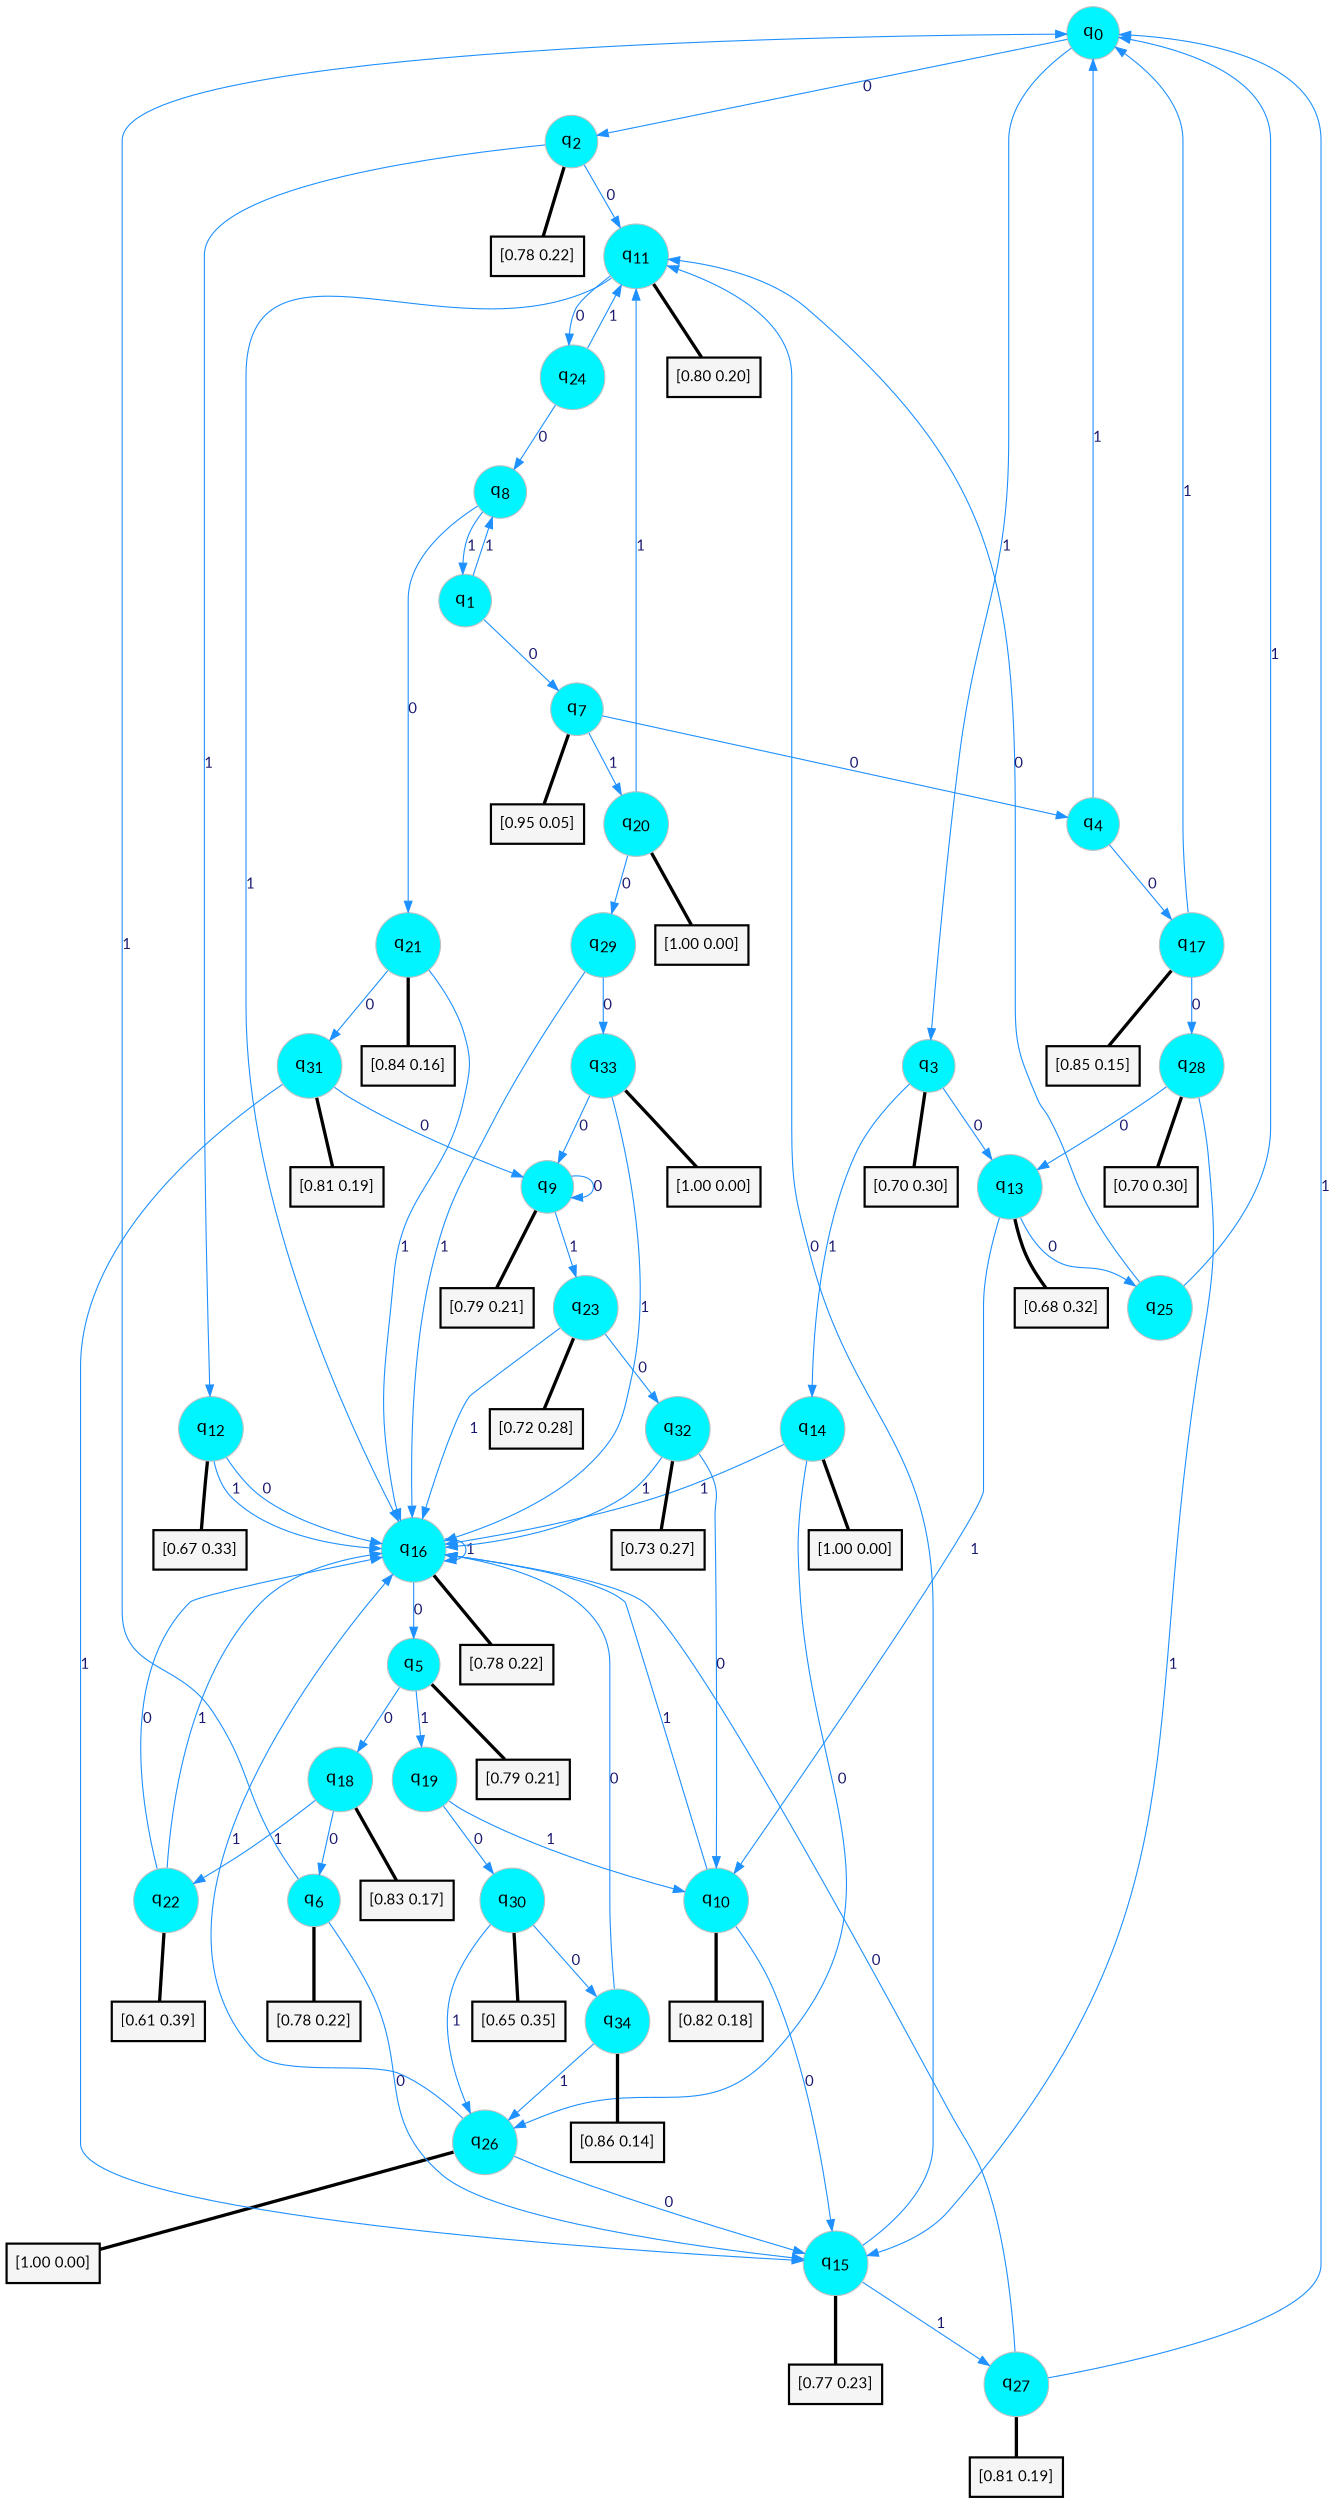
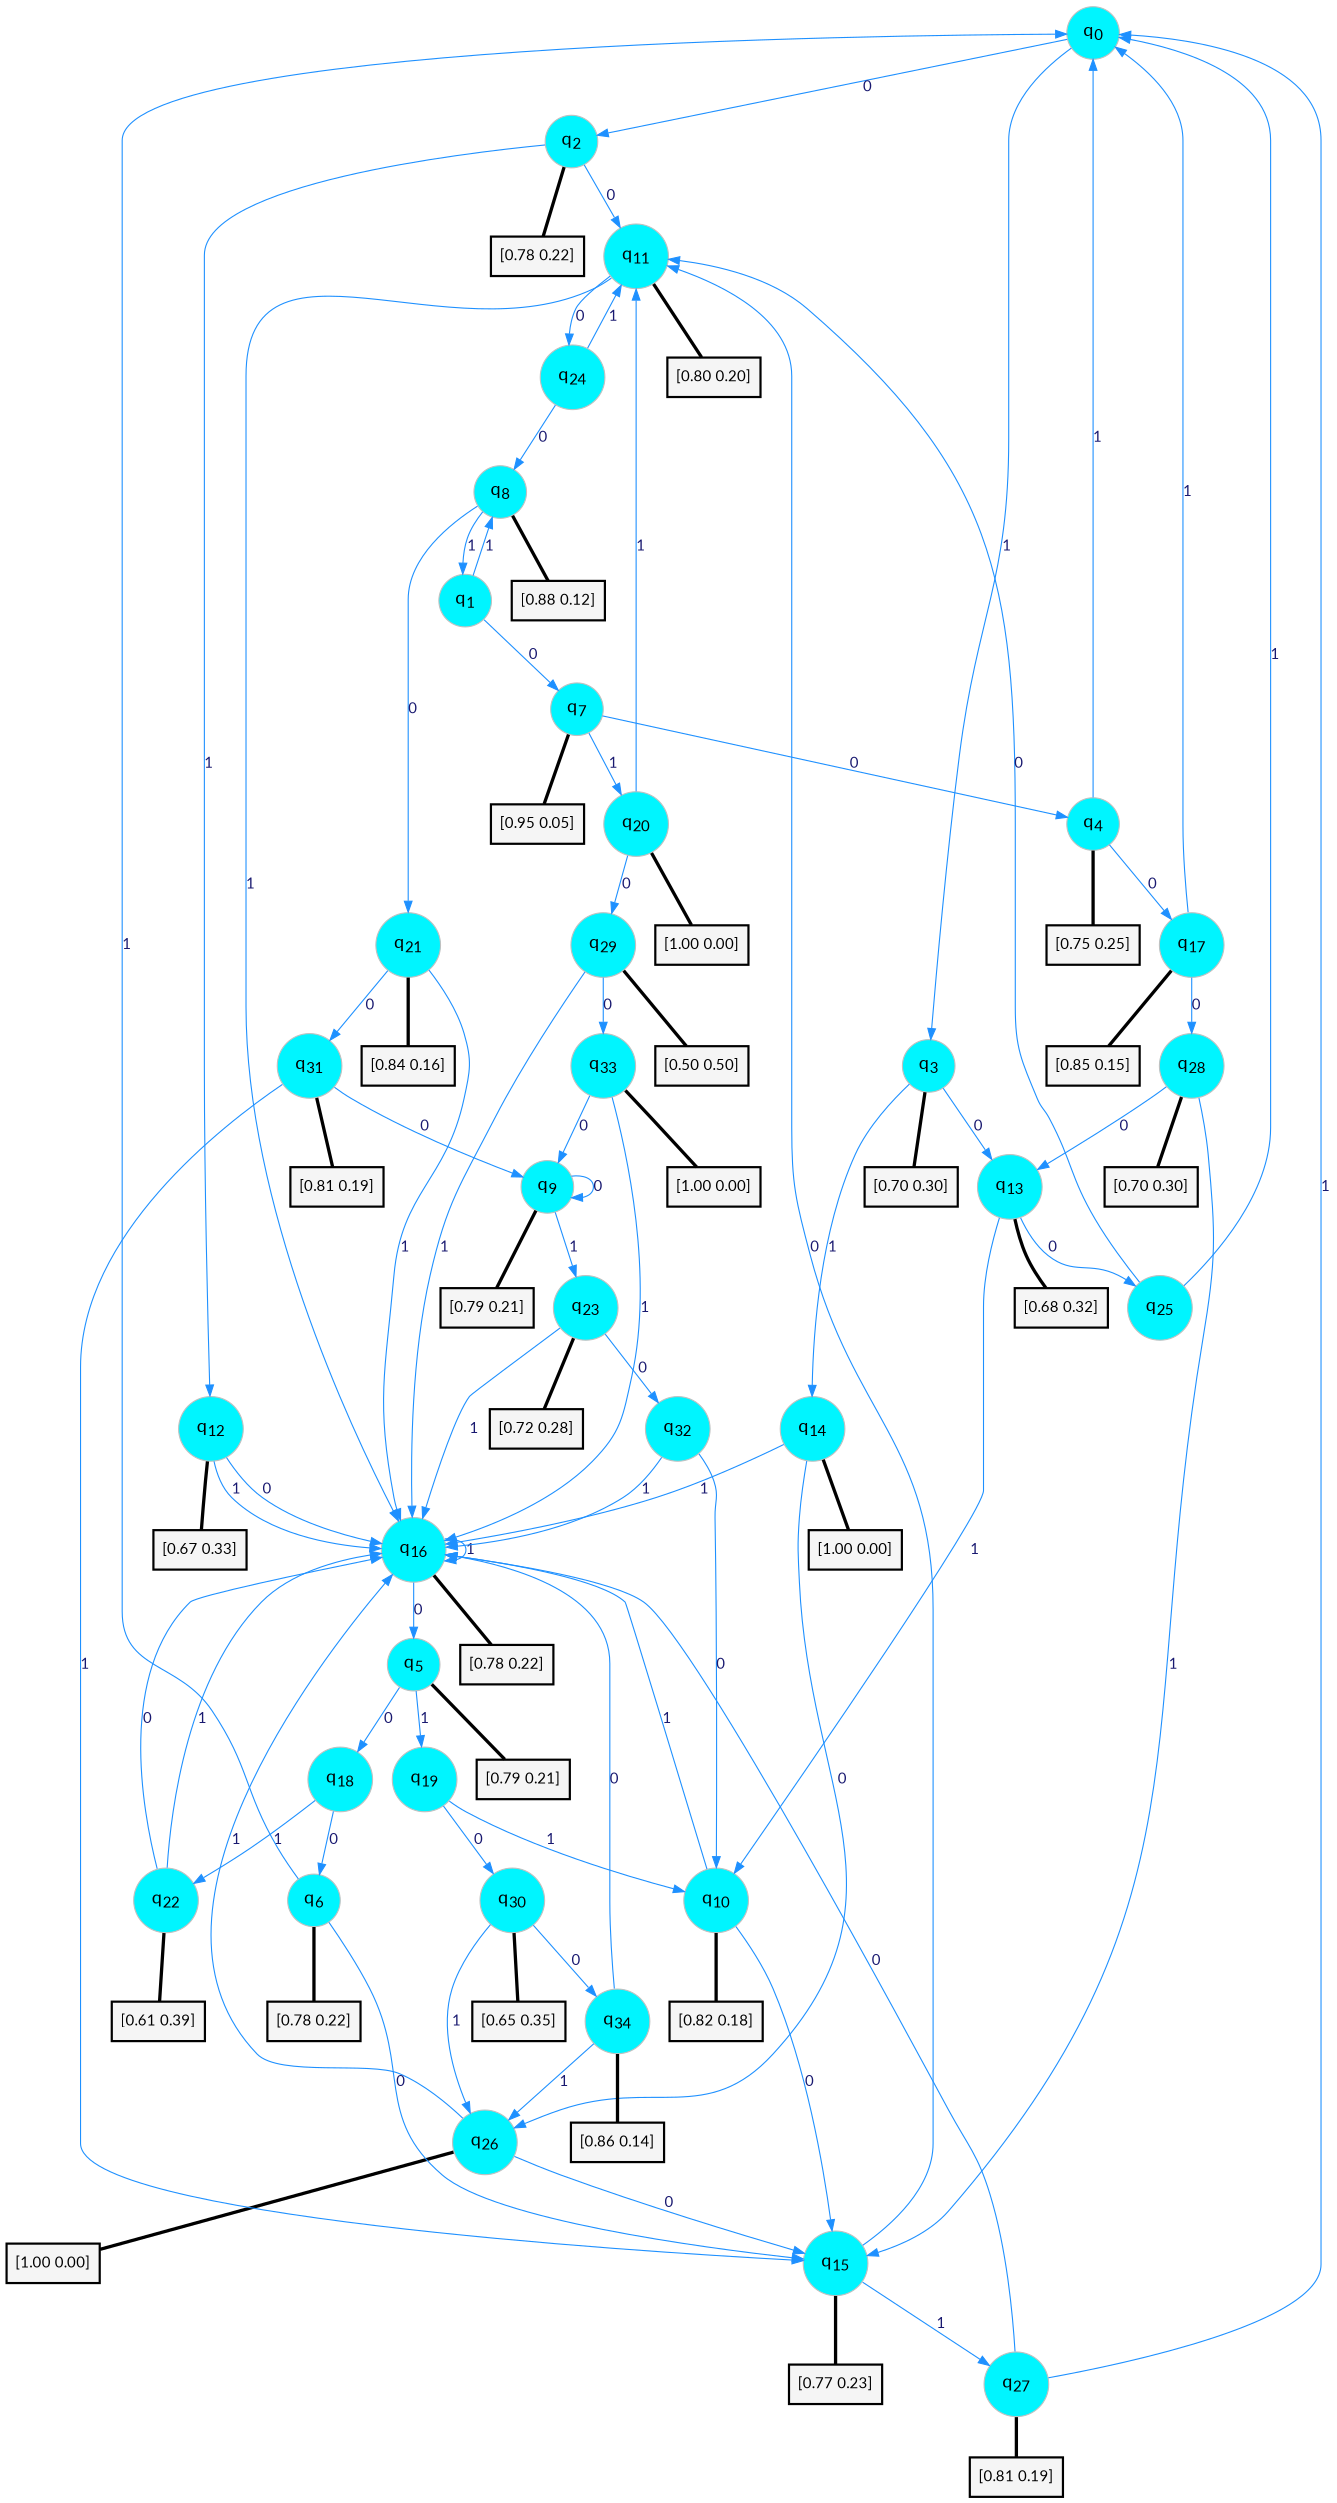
node "[0.88 0.12]": added
node "[0.75 0.25]": added
node "[0.50 0.50]": added
node "[0.73 0.27]": removed
node "[0.83 0.17]": removed
